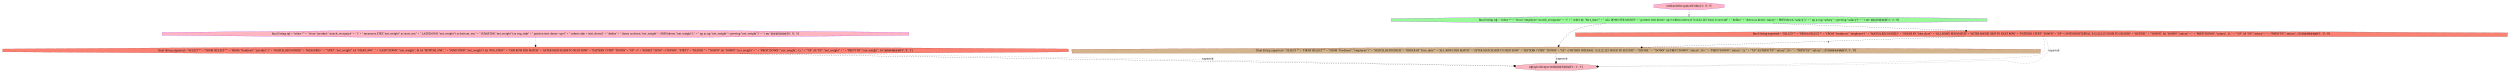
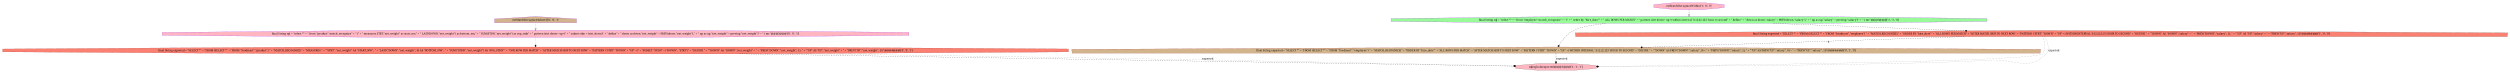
node "testMatchRecognizeSubset3['0', '0', '1']": added
